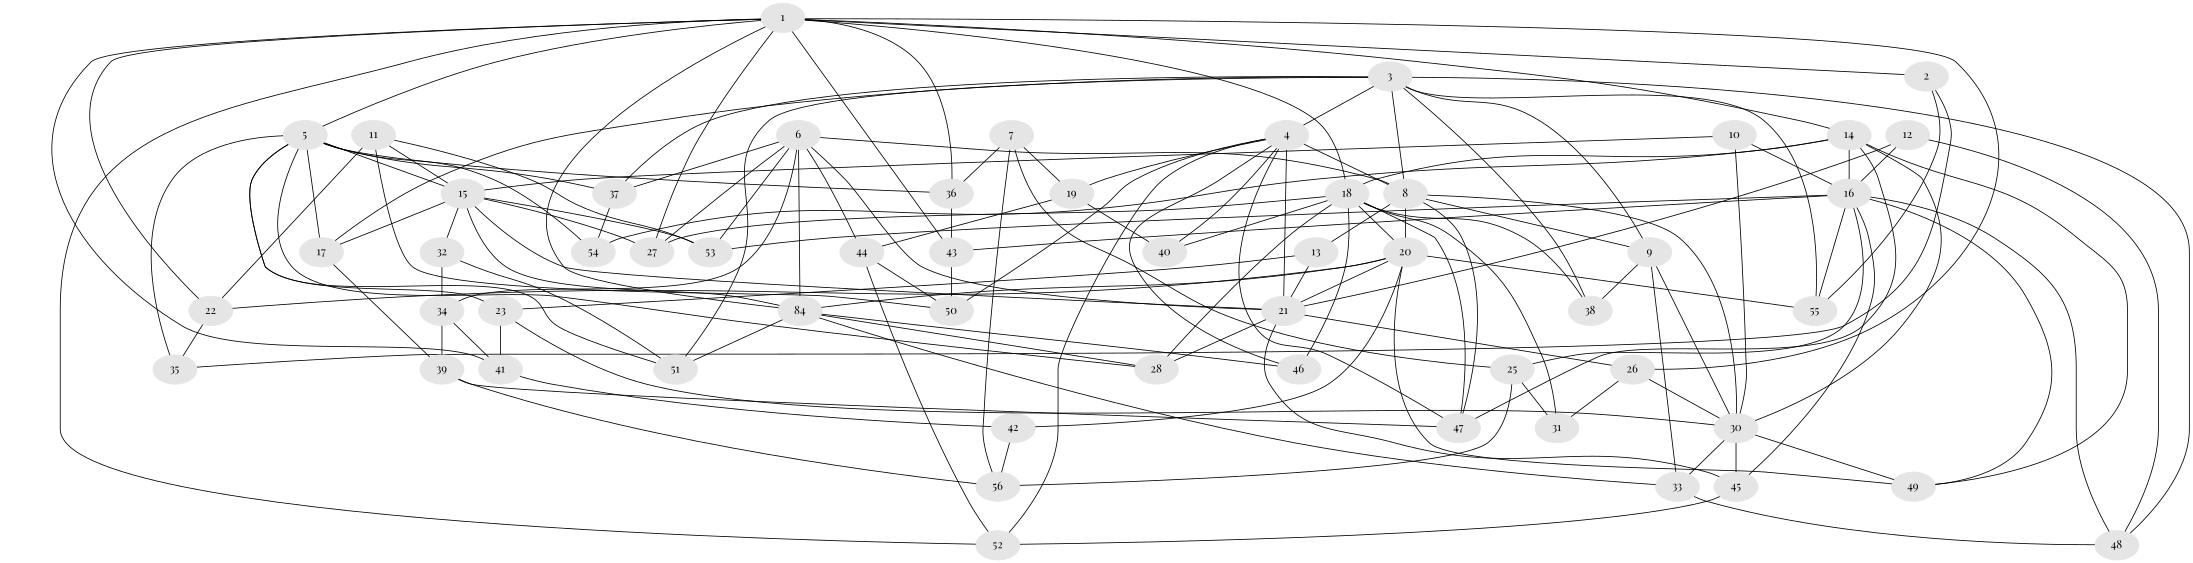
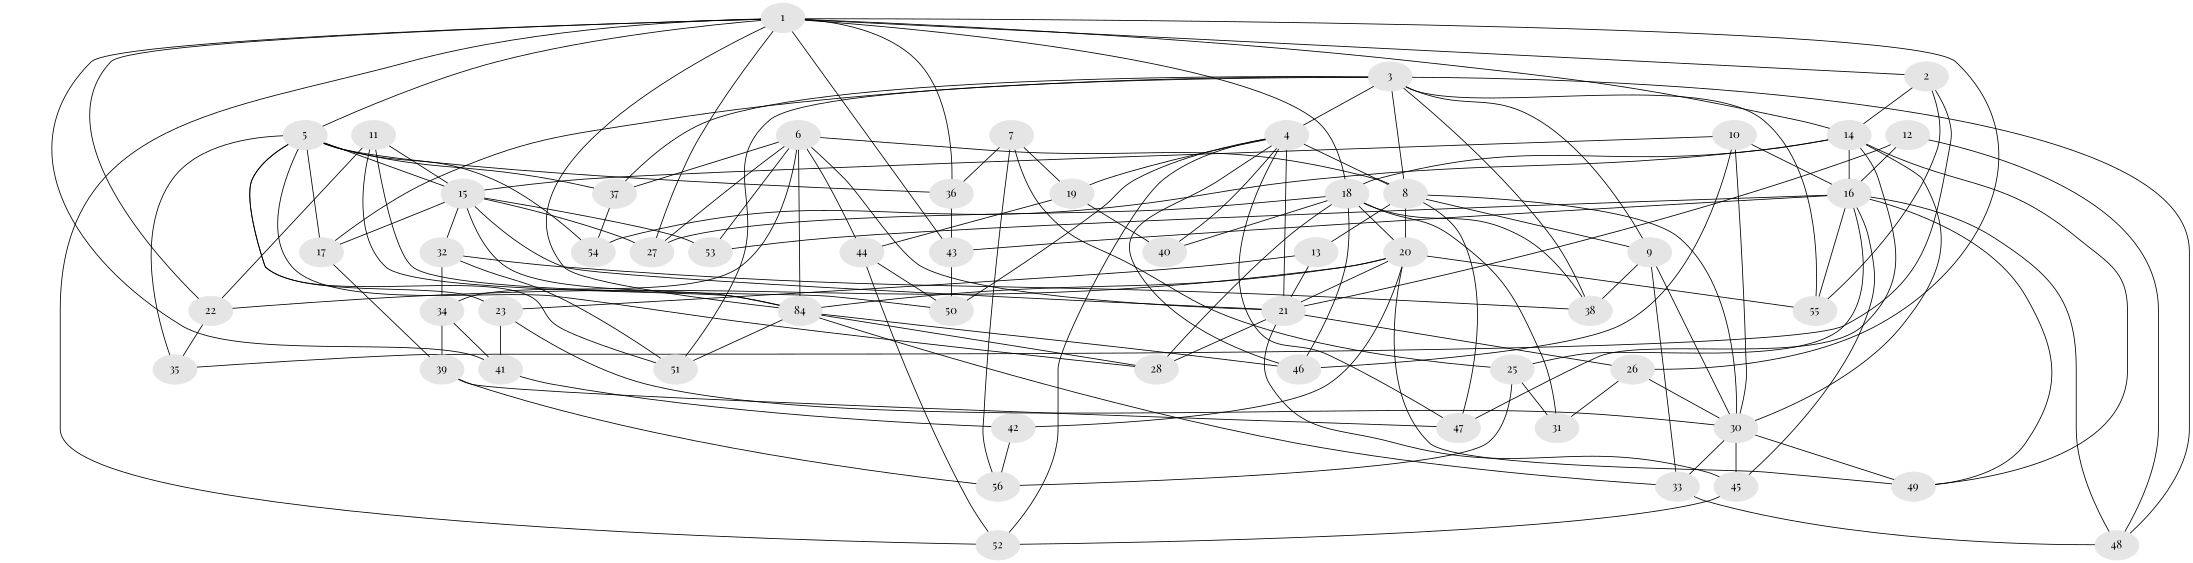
edge "2" -- "14": added
edge "11" -- "53": now "11" -- "84"
edge "32" -- "38": added
edge "18" -- "47": removed
edge "10" -- "46": added
